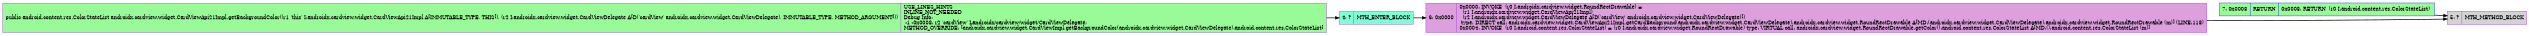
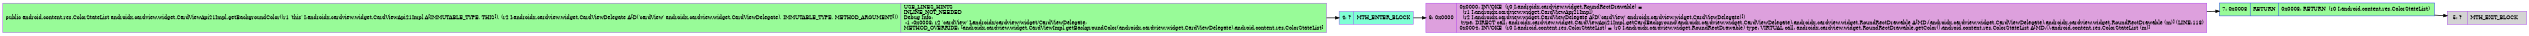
node "5: ?": text "MTH_METHOD_BLOCK" -> "MTH_EXIT_BLOCK"
edge "6: 0x0000" -> "5: ?": now "6: 0x0000" -> "7: 0x0008"
